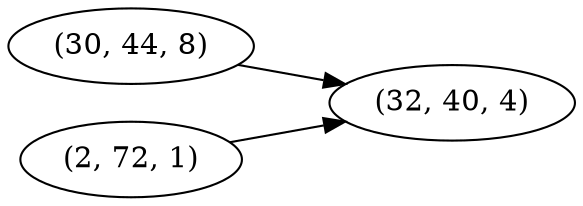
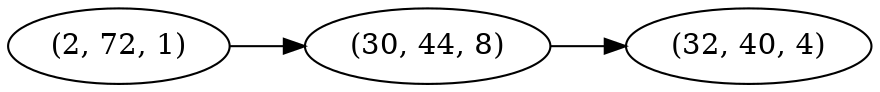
edge "(2, 72, 1)" -> "(32, 40, 4)": now "(2, 72, 1)" -> "(30, 44, 8)"
